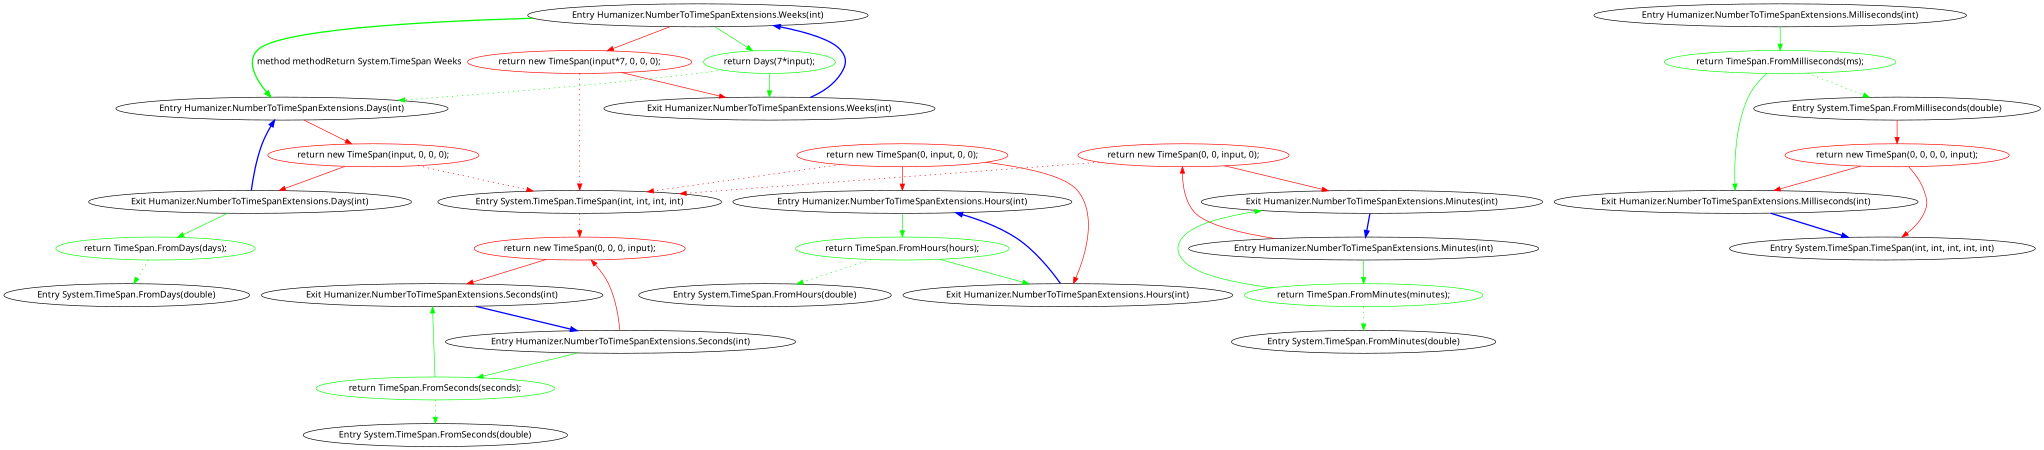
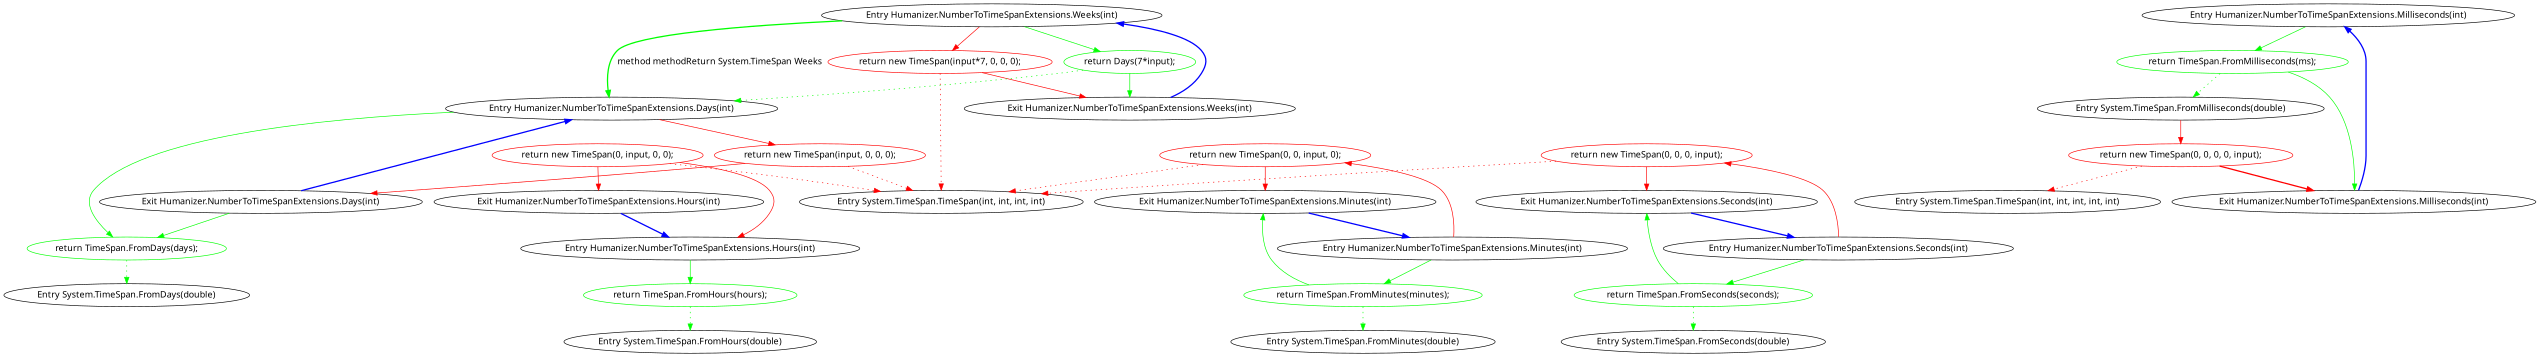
edge "Entry Humanizer.NumberToTimeSpanExtensions.Days(int)" -> "return TimeSpan.FromDays(days);": added
edge "return new TimeSpan(0, 0, 0, 0, input);" -> "Exit Humanizer.NumberToTimeSpanExtensions.Milliseconds(int)": style solid -> bold
edge "return new TimeSpan(0, 0, 0, 0, input);" -> "Entry System.TimeSpan.TimeSpan(int, int, int, int, int)": style solid -> dotted
edge "Entry System.TimeSpan.TimeSpan(int, int, int, int)" -> "return new TimeSpan(0, 0, 0, input);": reversed
edge "Exit Humanizer.NumberToTimeSpanExtensions.Milliseconds(int)" -> "Entry System.TimeSpan.TimeSpan(int, int, int, int, int)": now "Exit Humanizer.NumberToTimeSpanExtensions.Milliseconds(int)" -> "Entry Humanizer.NumberToTimeSpanExtensions.Milliseconds(int)"
edge "return TimeSpan.FromHours(hours);" -> "Exit Humanizer.NumberToTimeSpanExtensions.Hours(int)": removed
